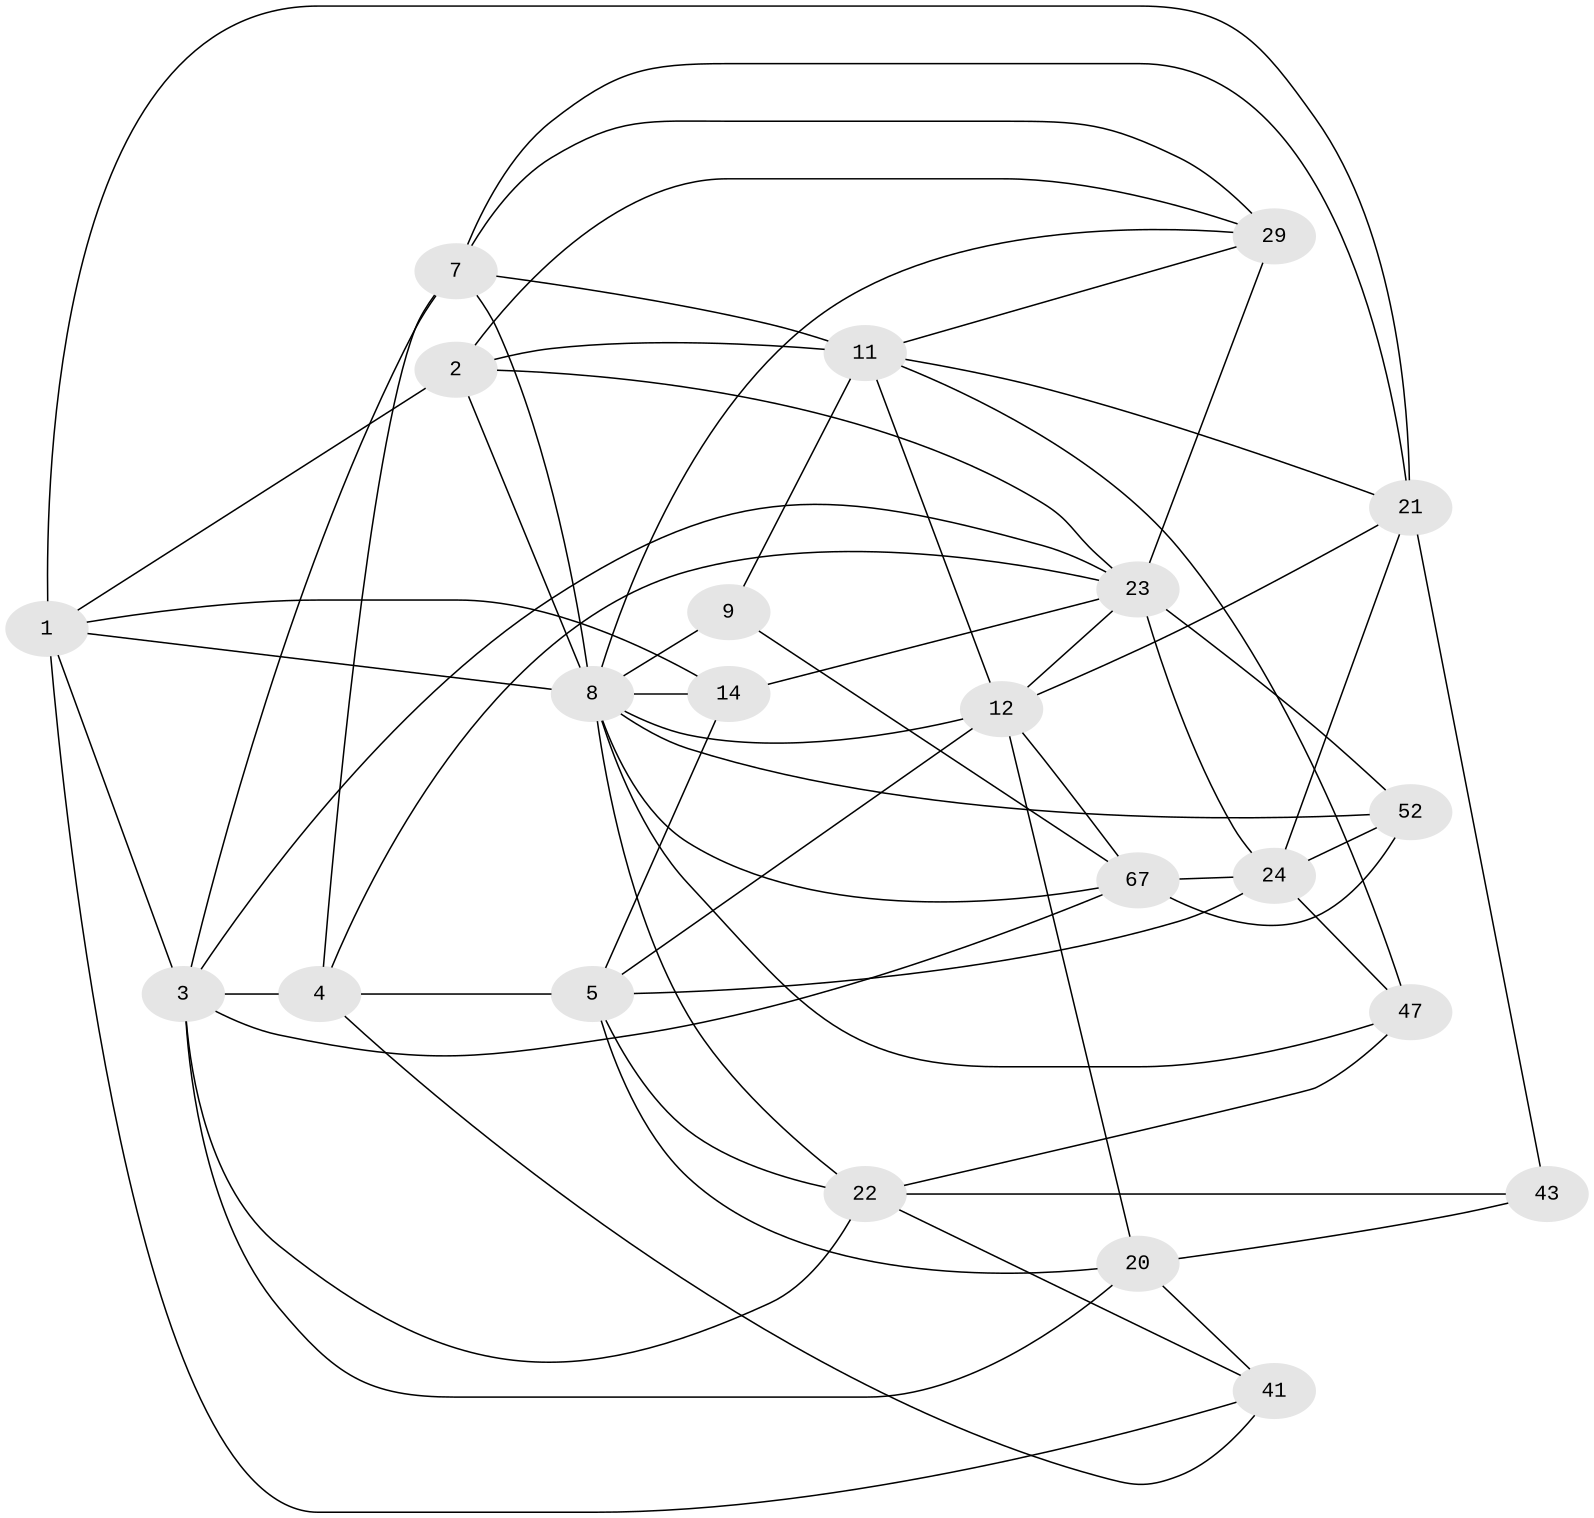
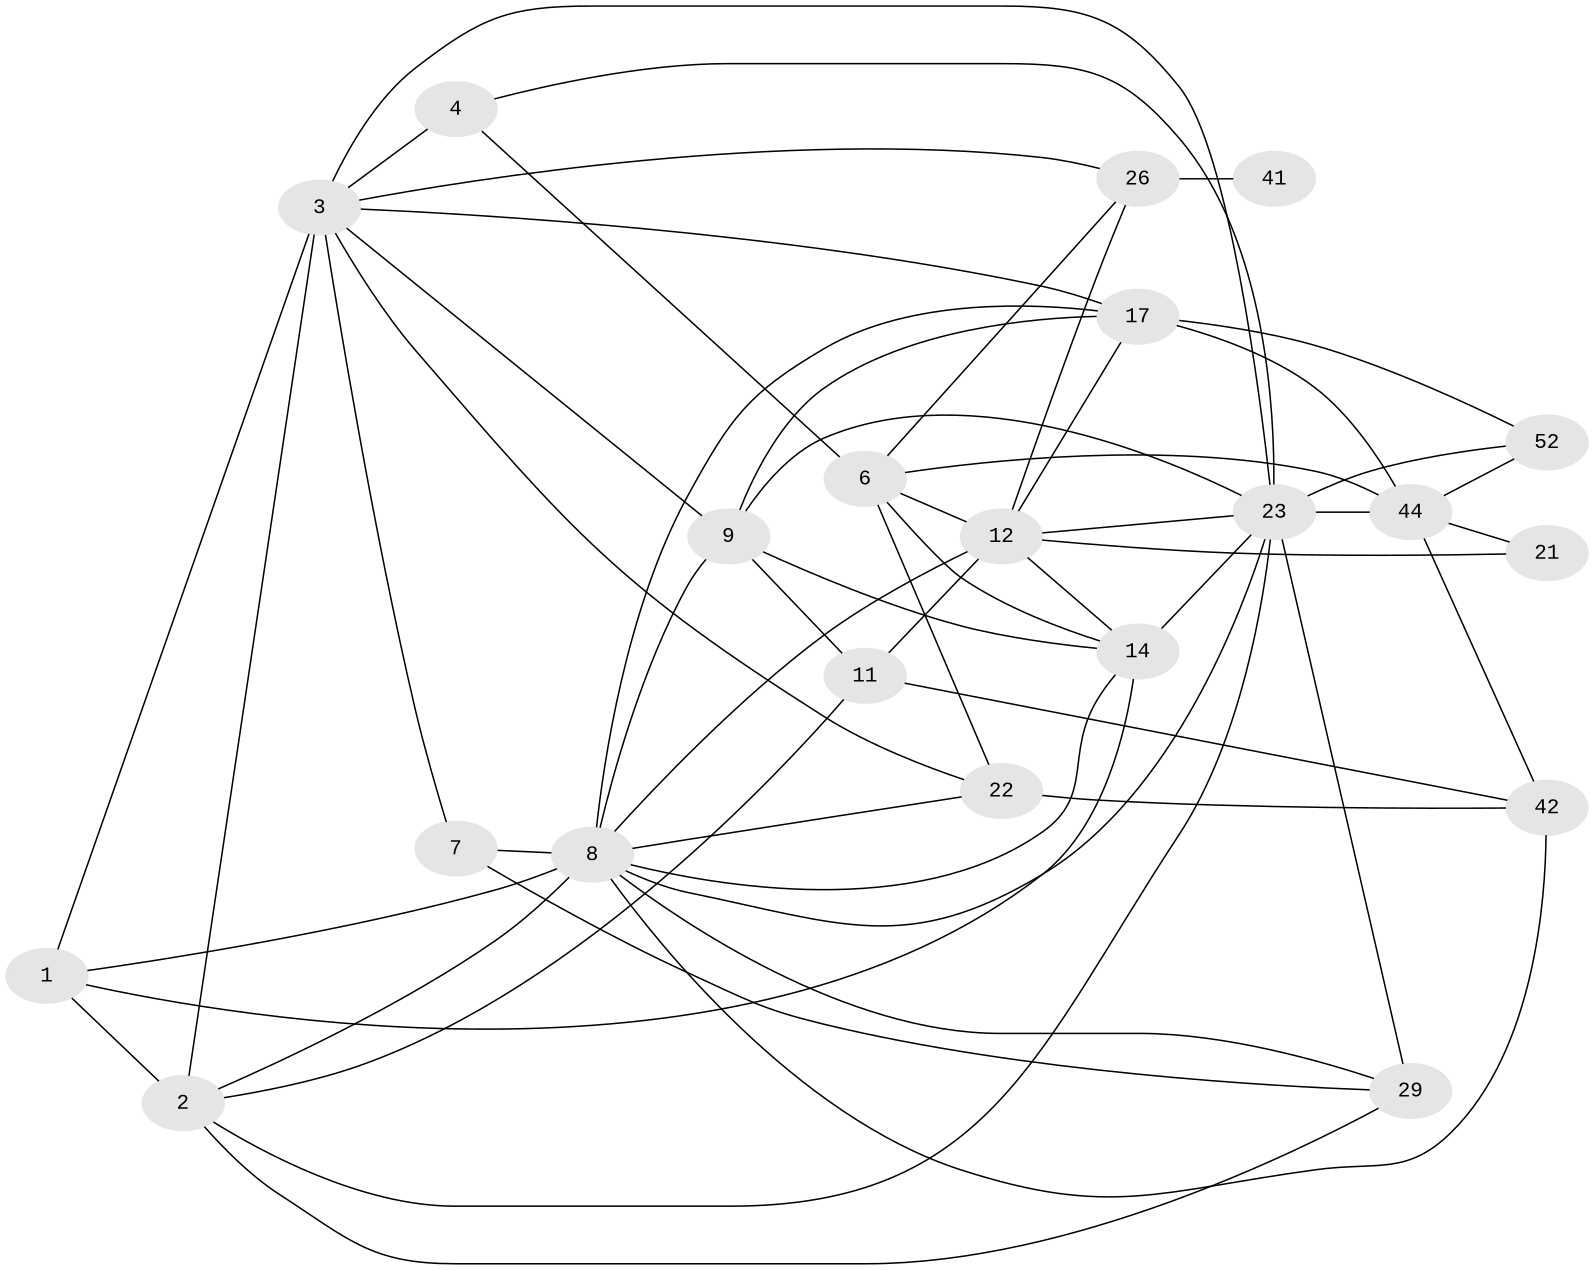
edge "21" -- "1": removed
edge "7" -- "21": removed
edge "29" -- "11": removed
edge "7" -- "11": removed
edge "3" -- "9": added
edge "11" -- "21": removed
edge "23" -- "9": added
edge "12" -- "14": added
edge "9" -- "14": added
edge "7" -- "4": removed
edge "3" -- "2": added
edge "8" -- "52": now "8" -- "23"
node "24": label "24" -> "44"
node "67": label "67" -> "17"
node "5": label "5" -> "6"
node "47": label "47" -> "42"
node "43": removed
node "20": label "20" -> "26"
edge "22" -- "41": removed
edge "4" -- "41": removed
edge "1" -- "41": removed
